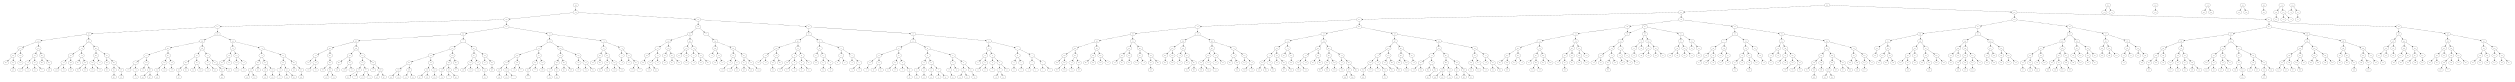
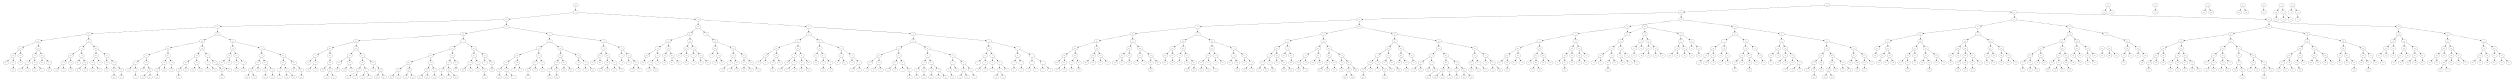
node "581": removed
